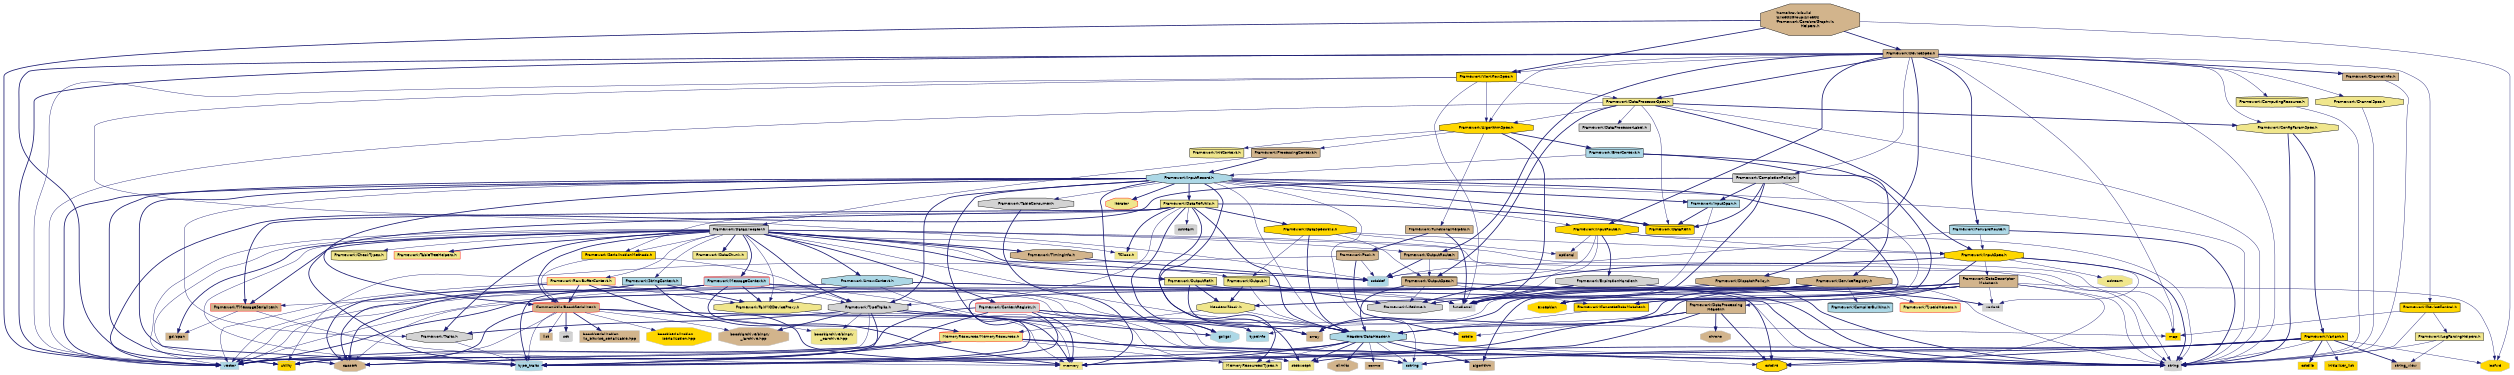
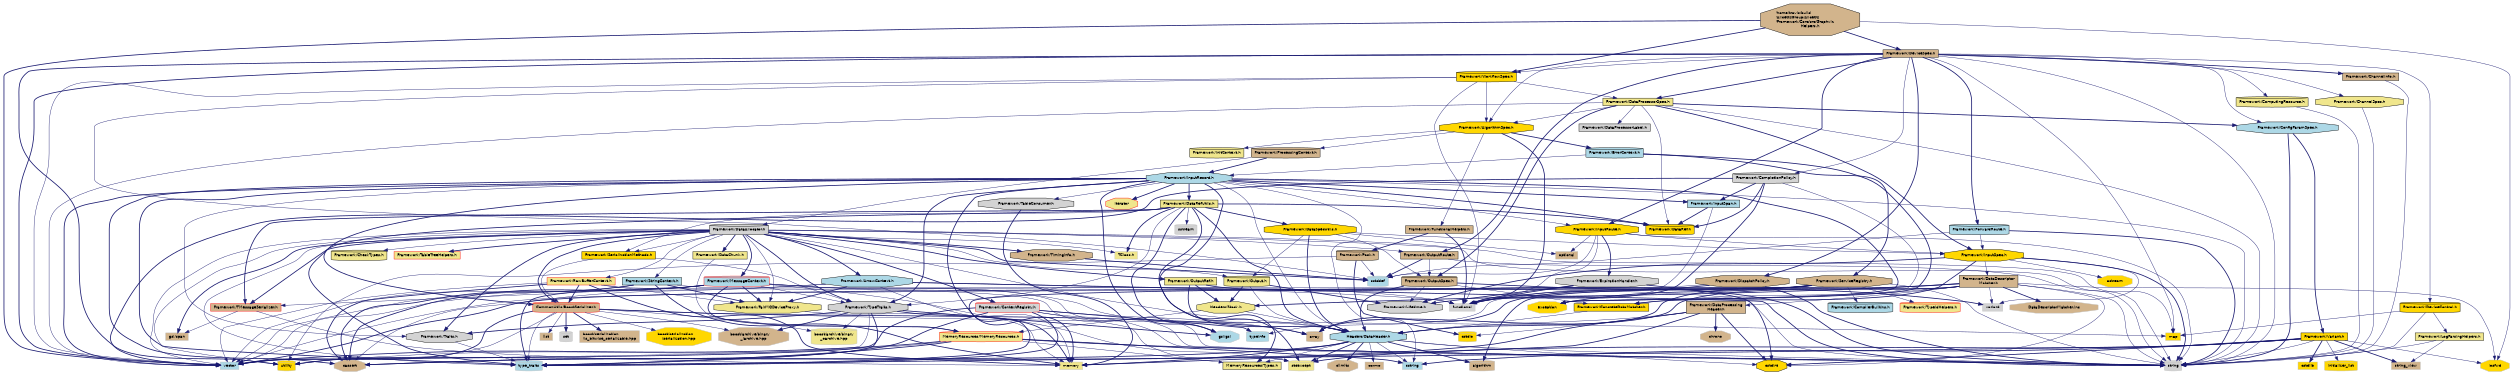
node "Framework/ConfigParamSpec.h": fillcolor khaki -> lightblue
node "ostream": fillcolor khaki -> gold
node "DataDescriptorMatcher.inc": added
edge "Framework/DataChunk.h" -> "MemoryResources/MemoryResources.h": added
